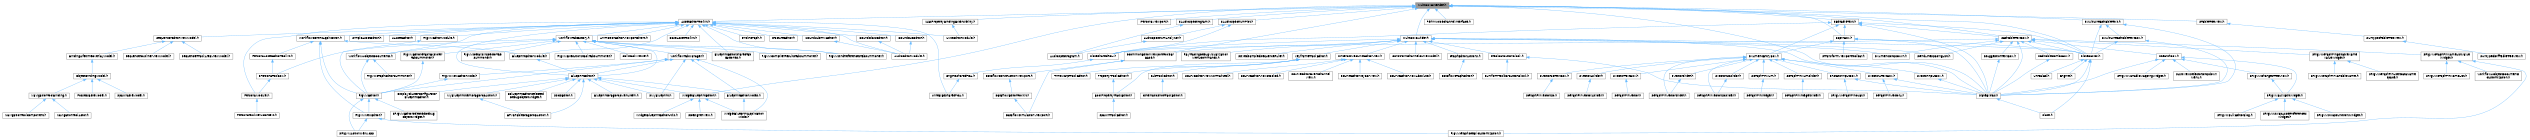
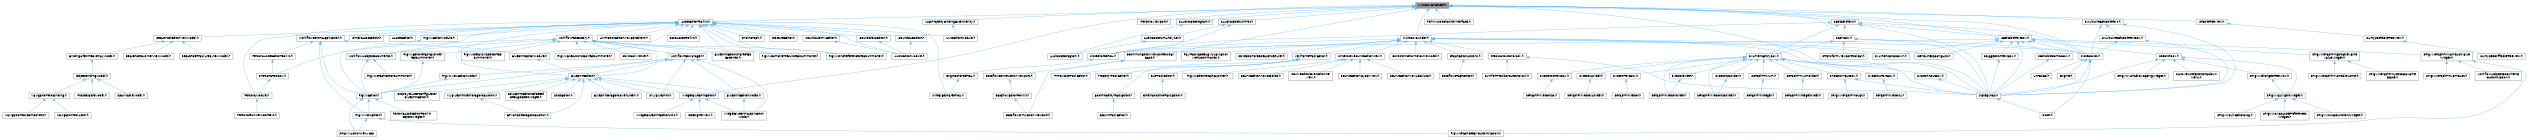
edge "RigVMCompilerResultsTabSummoner.h" -> "AssetEditorToolkit.h": added
node "SCurveEditorViewNormalized.h": label "SCurveEditorViewNormalized.h" -> "RigVMEditorGraphExplorer.h"
edge "BoolPropertyTrackEditor.h" -> "PropertyTrackEditor.h": removed
edge "SlateExtras.h" -> "SVector4TextBox.h": now "SlateExtras.h" -> "SNumericEntryBox.h"
node "SRigVMEditorSelectedDebug ObjectWidget.h": label "SRigVMEditorSelectedDebug ObjectWidget.h" -> "PersonaAssetEditorToolkit ObjectWidget.h"
